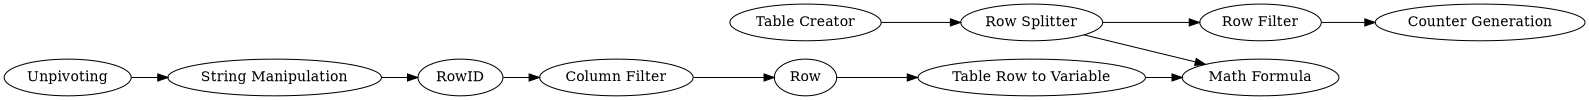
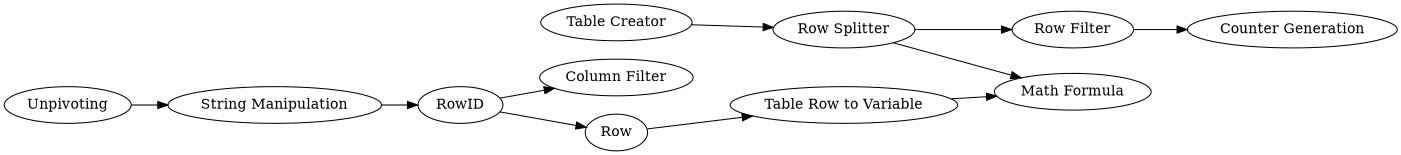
edge "Column Filter" -> "Row": now "RowID" -> "Row"
